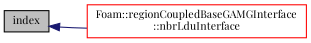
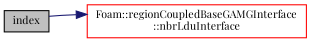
edge "Foam::regionCoupledBaseGAMGInterface ::nbrLduInterface" -> "index": reversed
